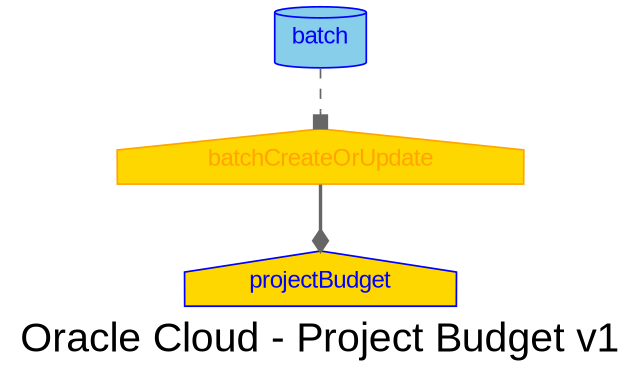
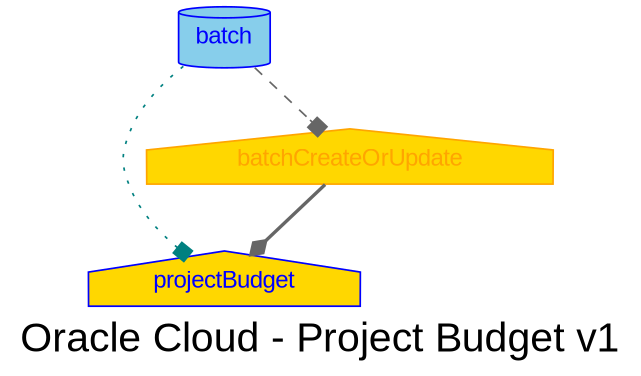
edge "batch" -> "projectBudget": added
